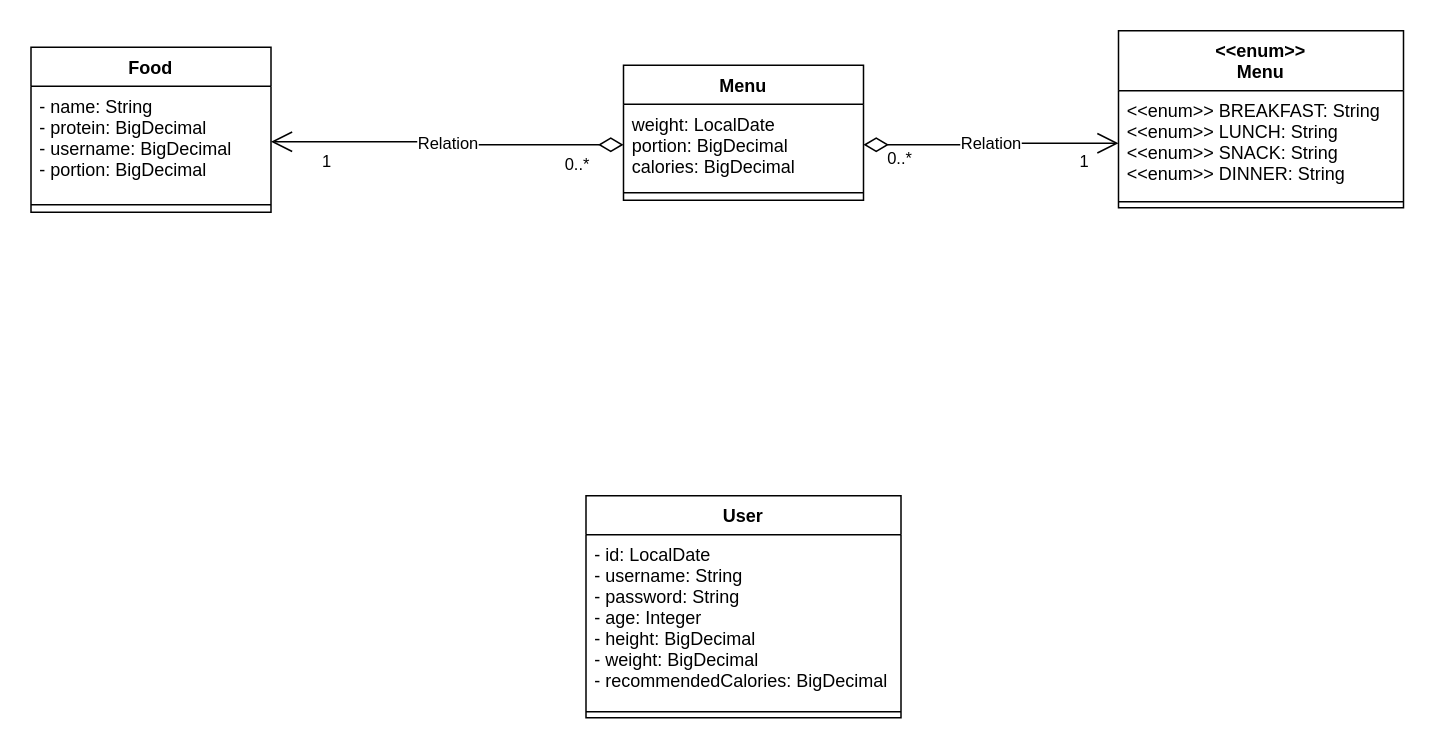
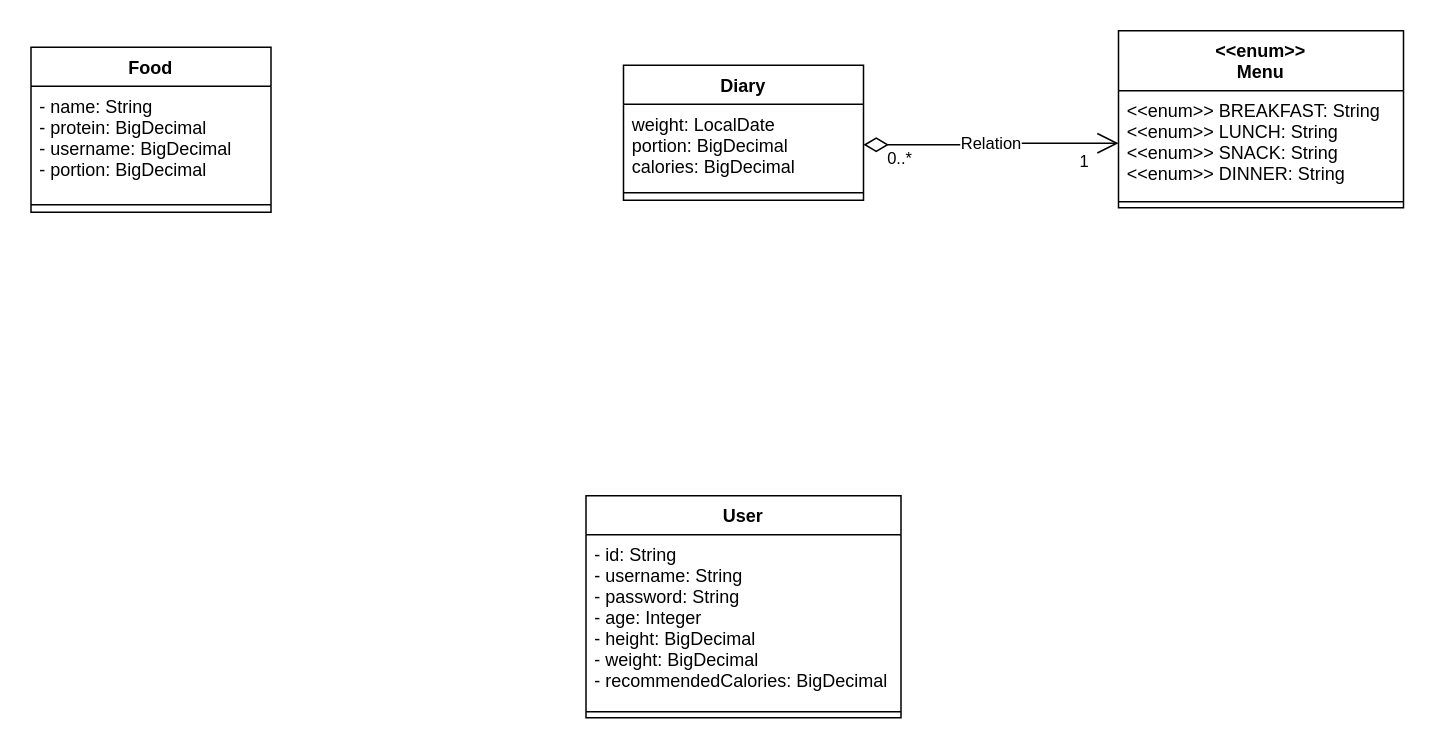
node "Menu": label "Menu" -> "Diary"
edge "- name: String - protein: BigDecimal - username: BigDecimal - portion: BigDecimal" -- "weight: LocalDate portion: BigDecimal calories: BigDecimal": removed, labels "1", "Relation", "0..*"
node "- id: LocalDate - username: String - password: String - age: Integer - height: BigDecimal - weight: BigDecimal - recommendedCalories: BigDecimal": label "- id: LocalDate - username: String - password: String - age: Integer - height: BigDecimal - weight: BigDecimal - recommendedCalories: BigDecimal" -> "- id: String - username: String - password: String - age: Integer - height: BigDecimal - weight: BigDecimal - recommendedCalories: BigDecimal"
